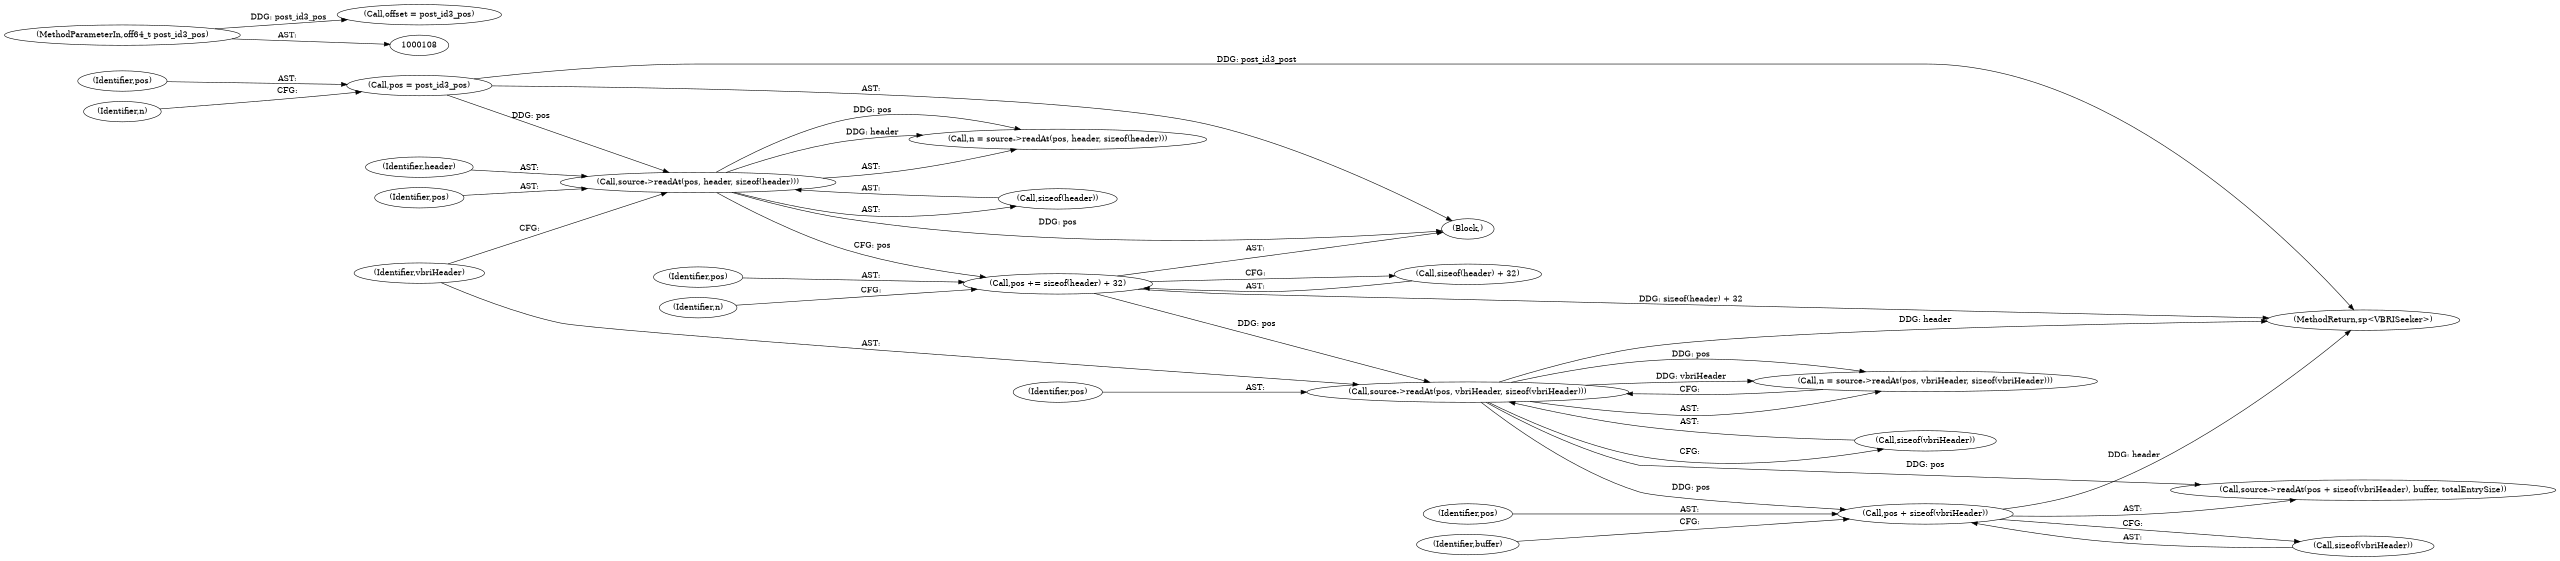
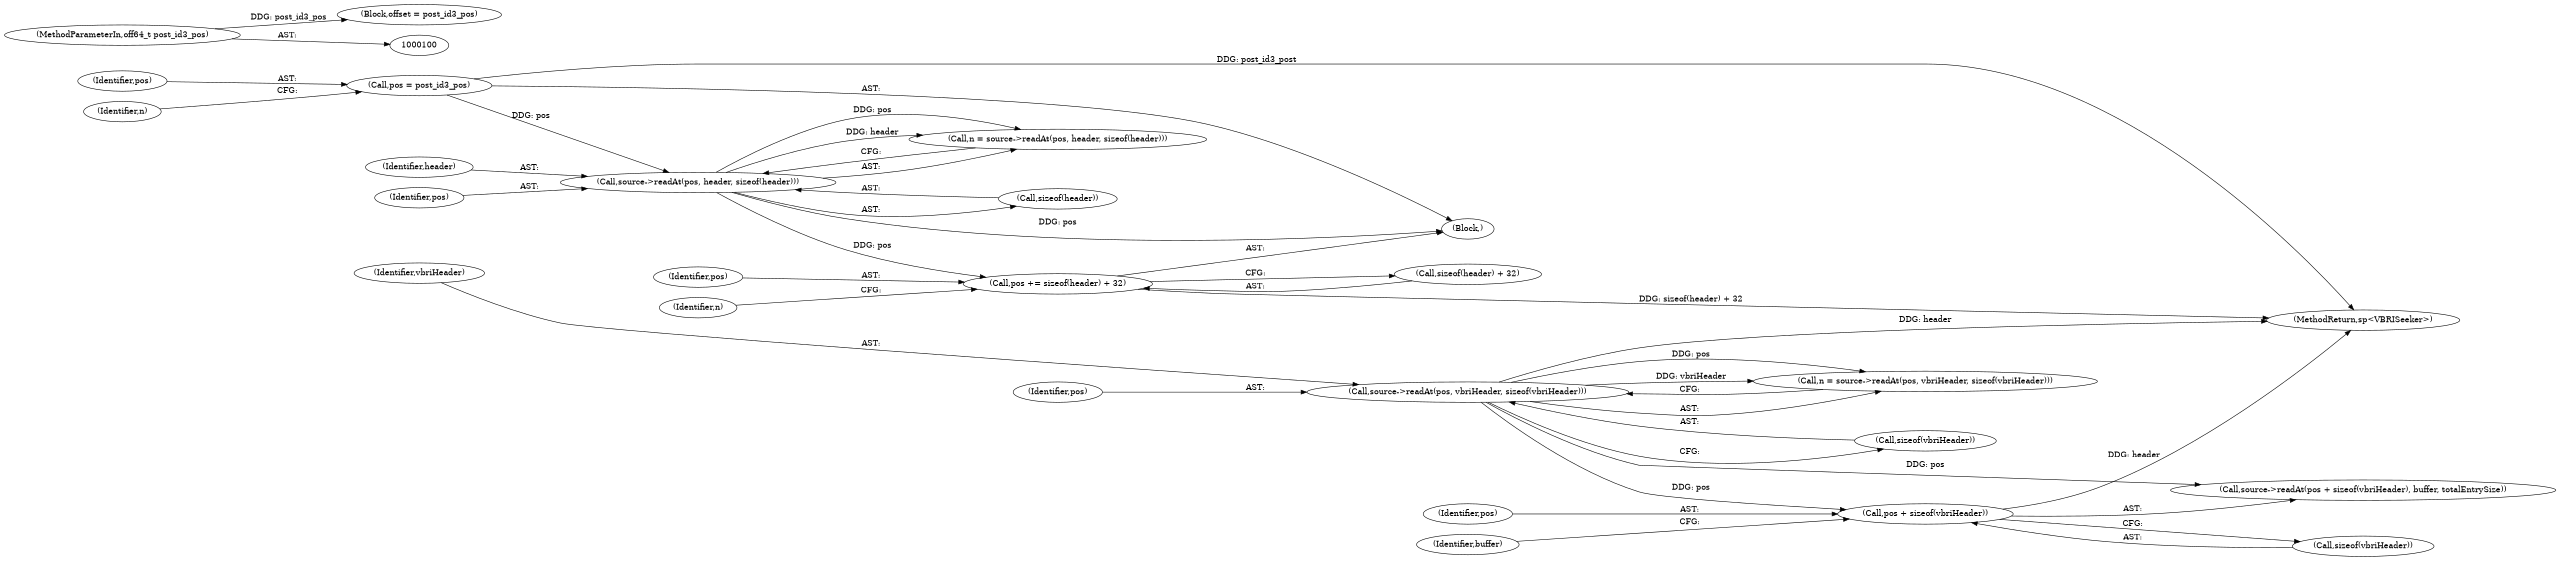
node "(Call,offset = post_id3_pos)": label "(Call,offset = post_id3_pos)" -> "(Block,offset = post_id3_pos)"
node "1000108": label "1000108" -> "1000100"
edge "(Identifier,vbriHeader)" -> "(Call,source->readAt(pos, header, sizeof(header)))": now "(Call,n = source->readAt(pos, header, sizeof(header)))" -> "(Call,source->readAt(pos, header, sizeof(header)))"
edge "(Call,source->readAt(pos, header, sizeof(header)))" -> "(Call,pos += sizeof(header) + 32)": label "CFG: pos" -> "DDG: pos"
edge "(Call,pos += sizeof(header) + 32)" -> "(Call,source->readAt(pos, vbriHeader, sizeof(vbriHeader)))": removed, label "DDG: pos"
